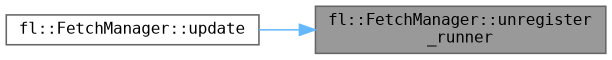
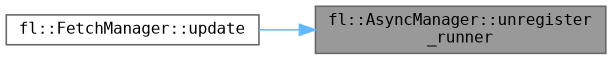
node "fl::FetchManager::unregister _runner": label "fl::FetchManager::unregister _runner" -> "fl::AsyncManager::unregister _runner"
